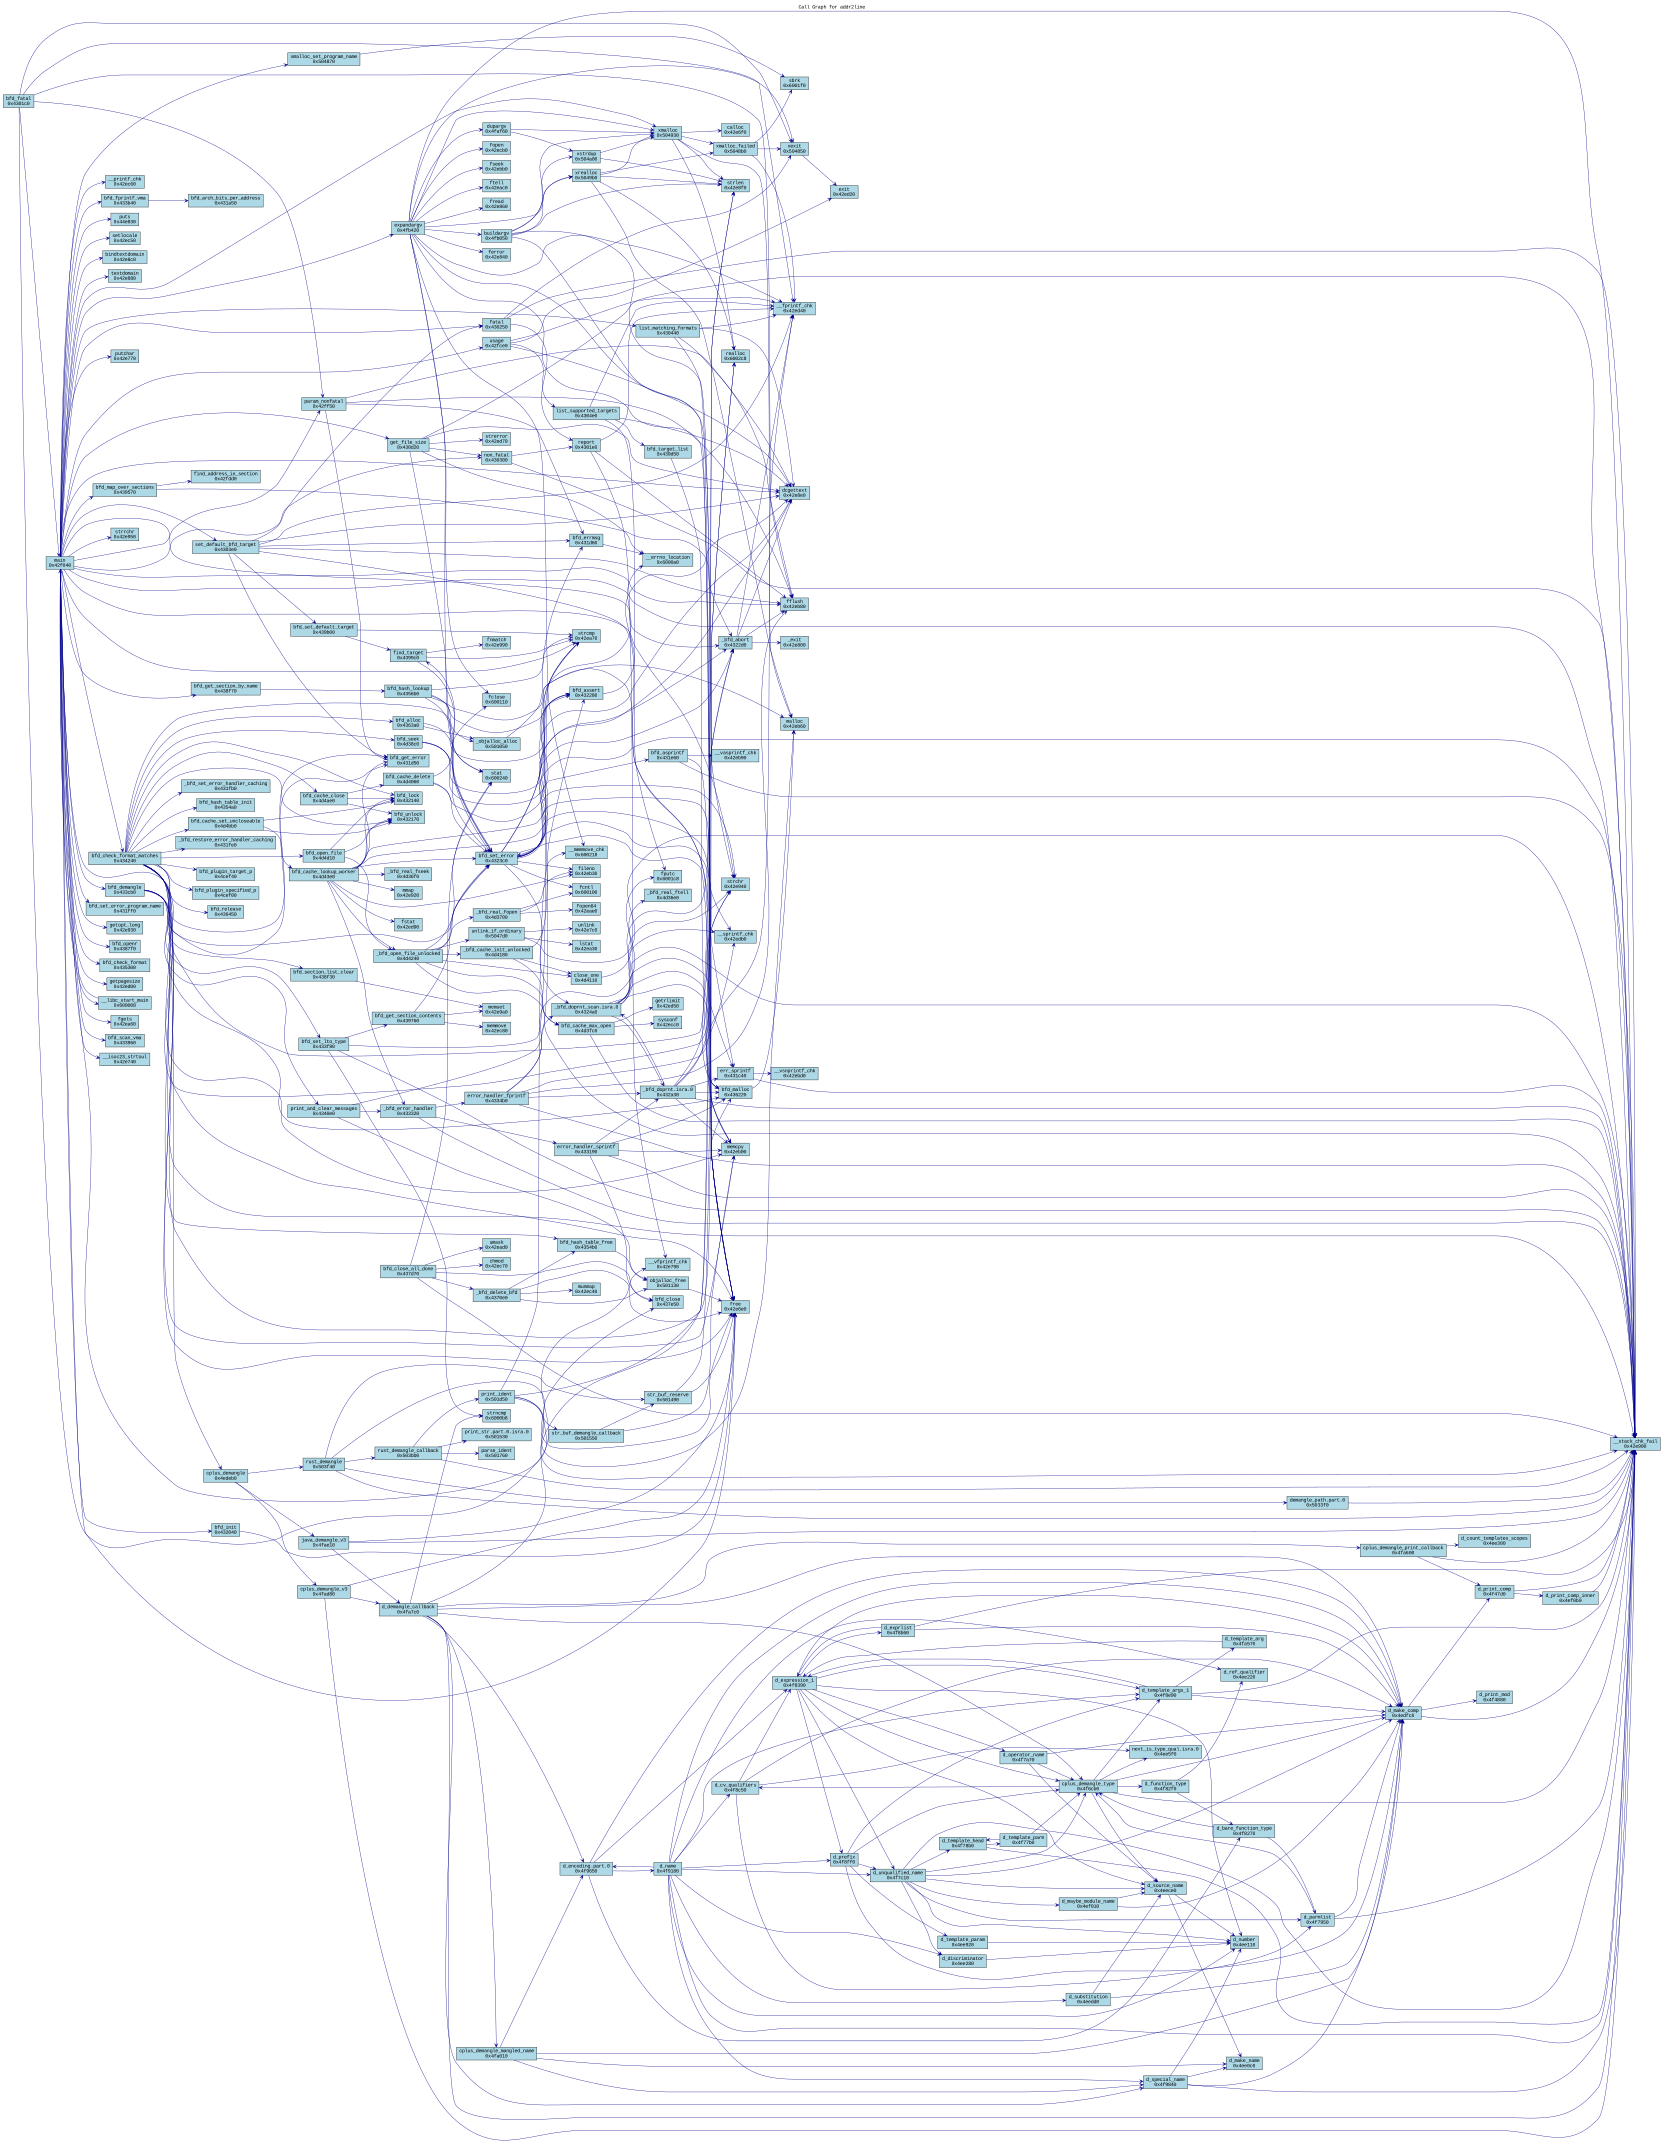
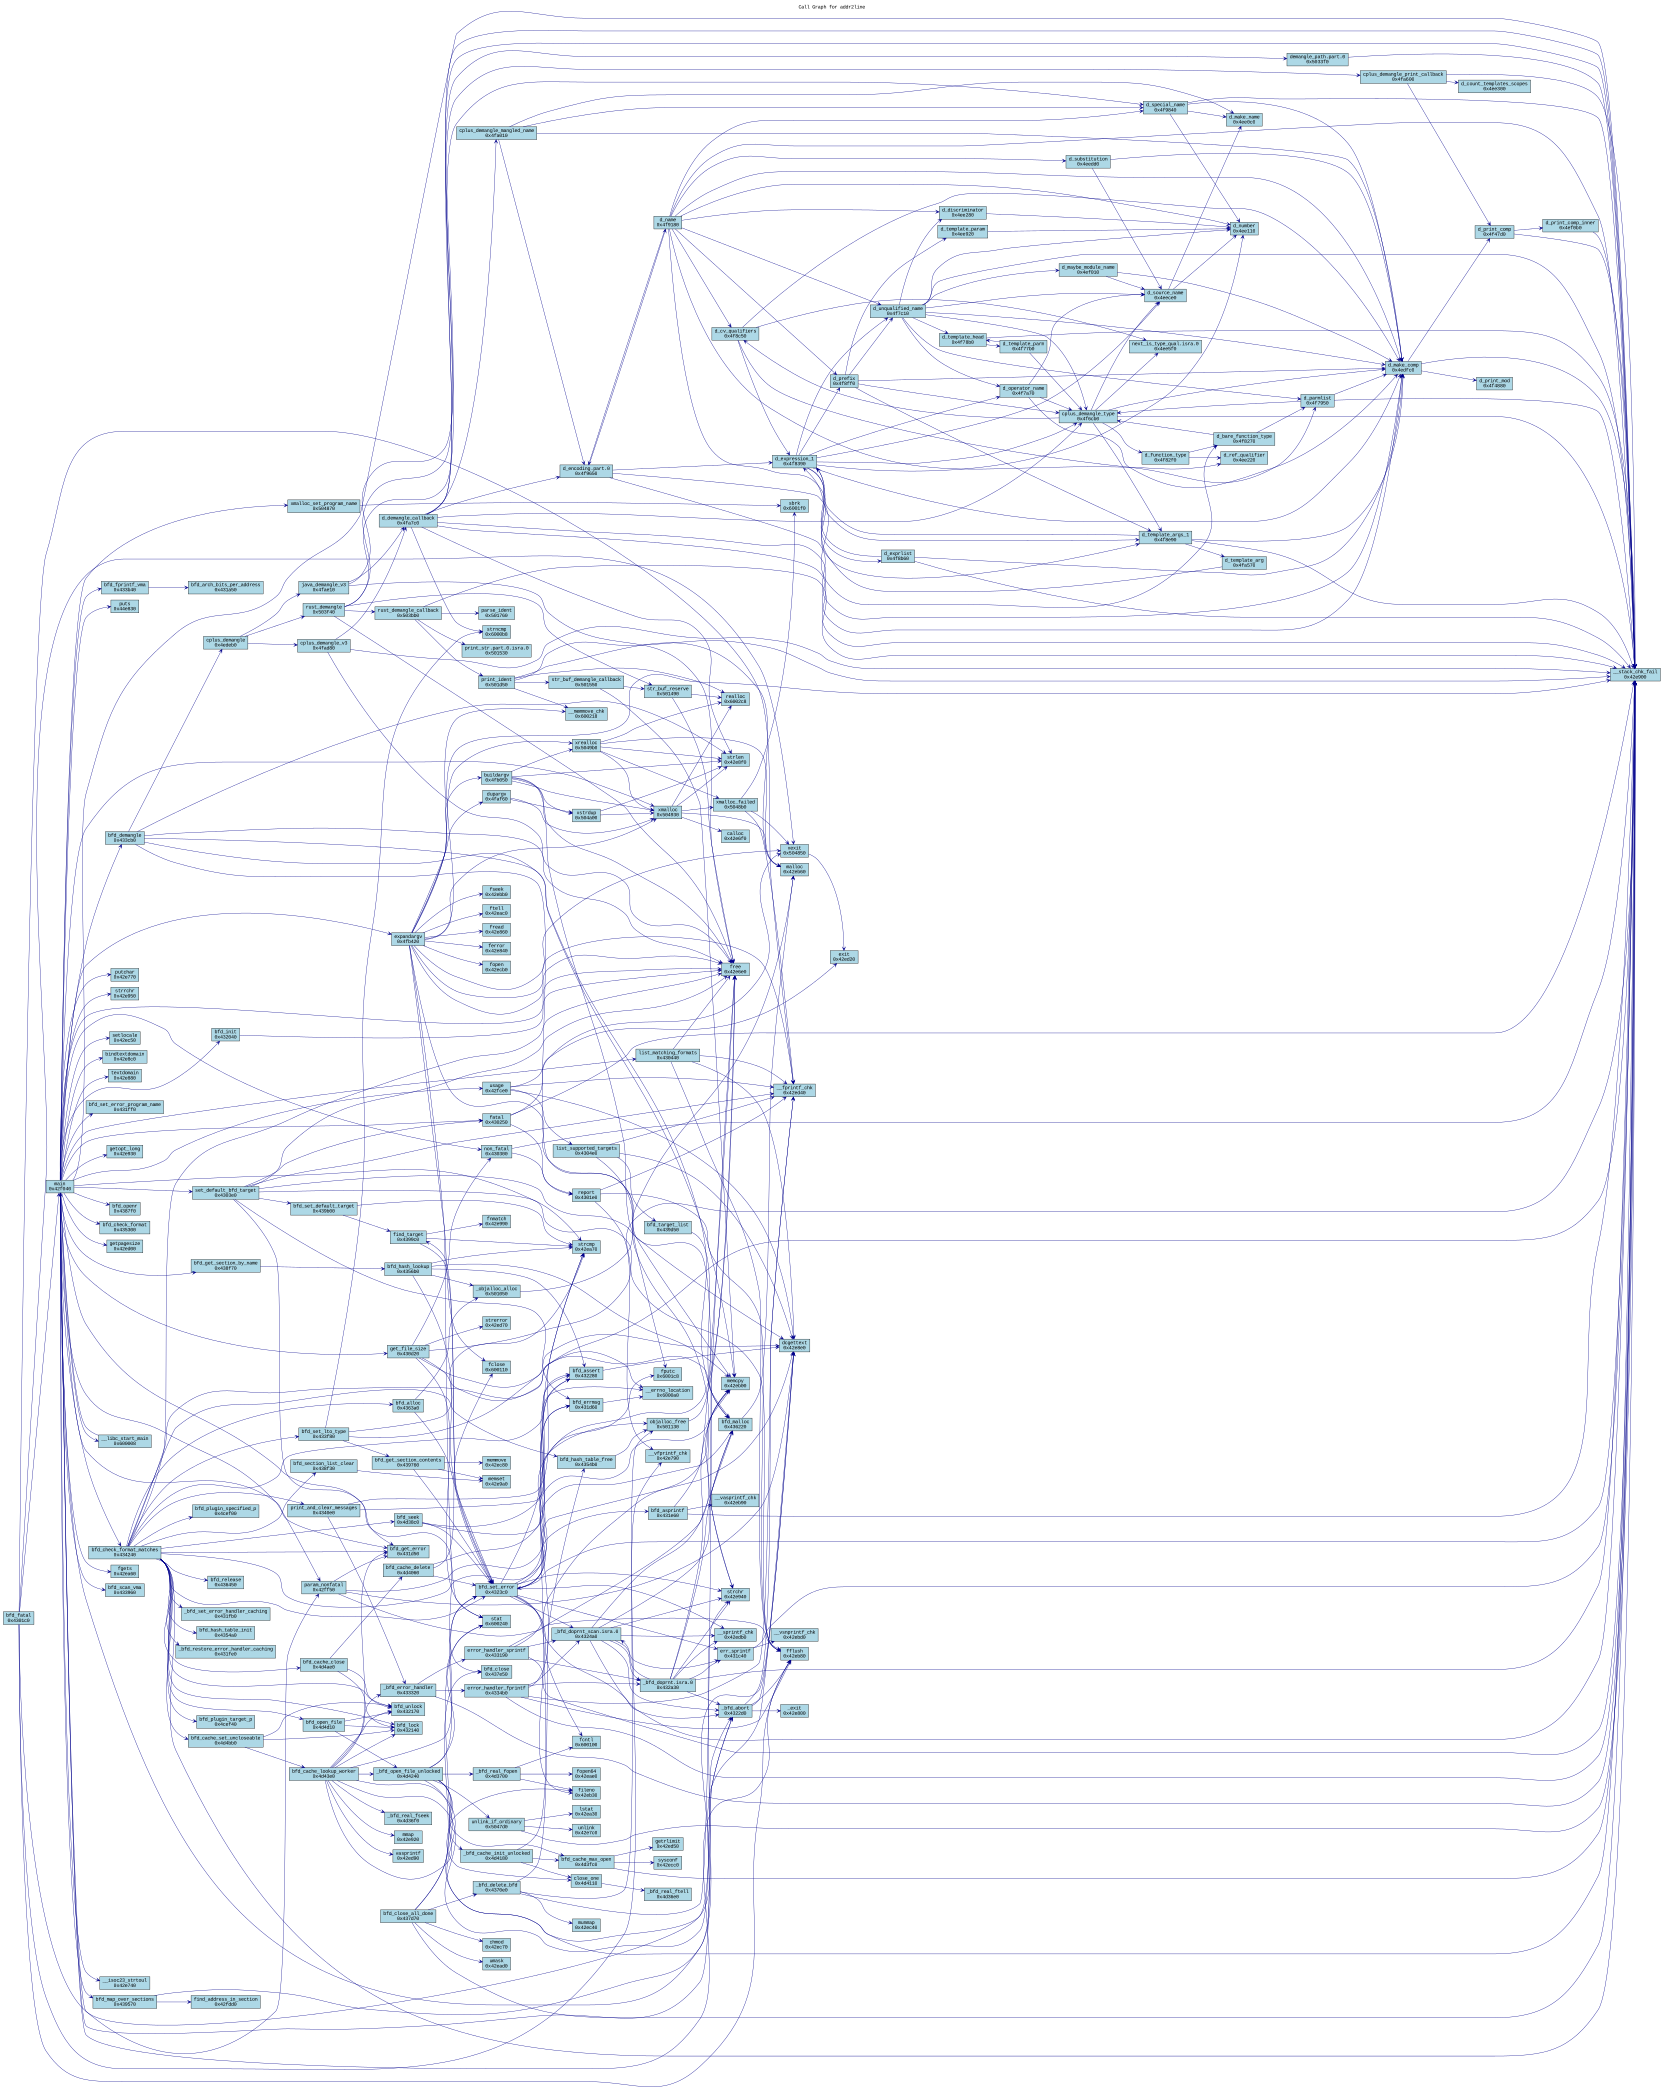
node "__printf_chk 0x42ec60": removed
edge "d_unqualified_name 0x4f7c10" -> "d_operator_name 0x4f7a70": added
node "fstat 0x42ed90": label "fstat 0x42ed90" -> "vasprintf 0x42ed90"
edge "error_handler_sprintf 0x433190" -> "bfd_close 0x437e50": now "error_handler_sprintf 0x433190" -> "_bfd_doprnt_scan.isra.0 0x4324a0"
